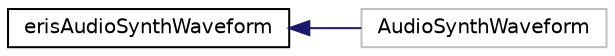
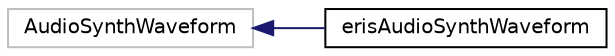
edge "AudioSynthWaveform" -> "erisAudioSynthWaveform": reversed
